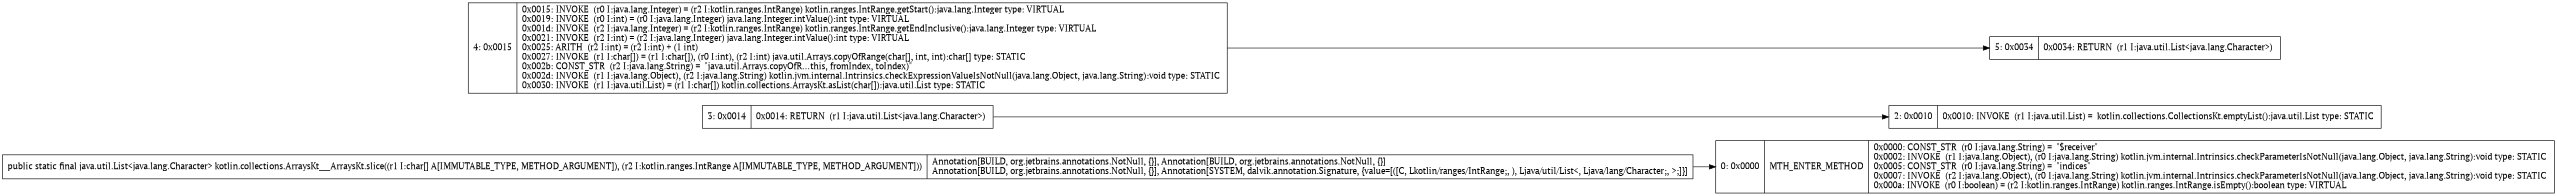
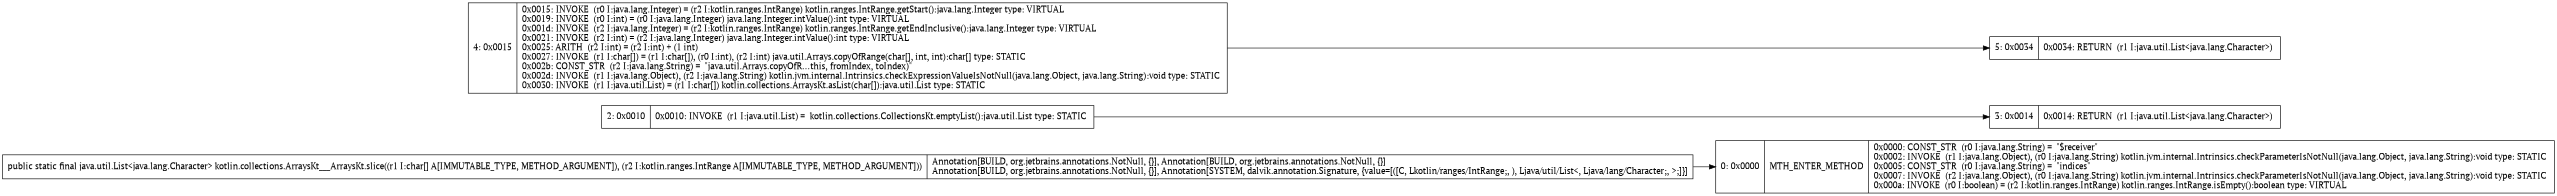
edge "3: 0x0014" -> "2: 0x0010": reversed
